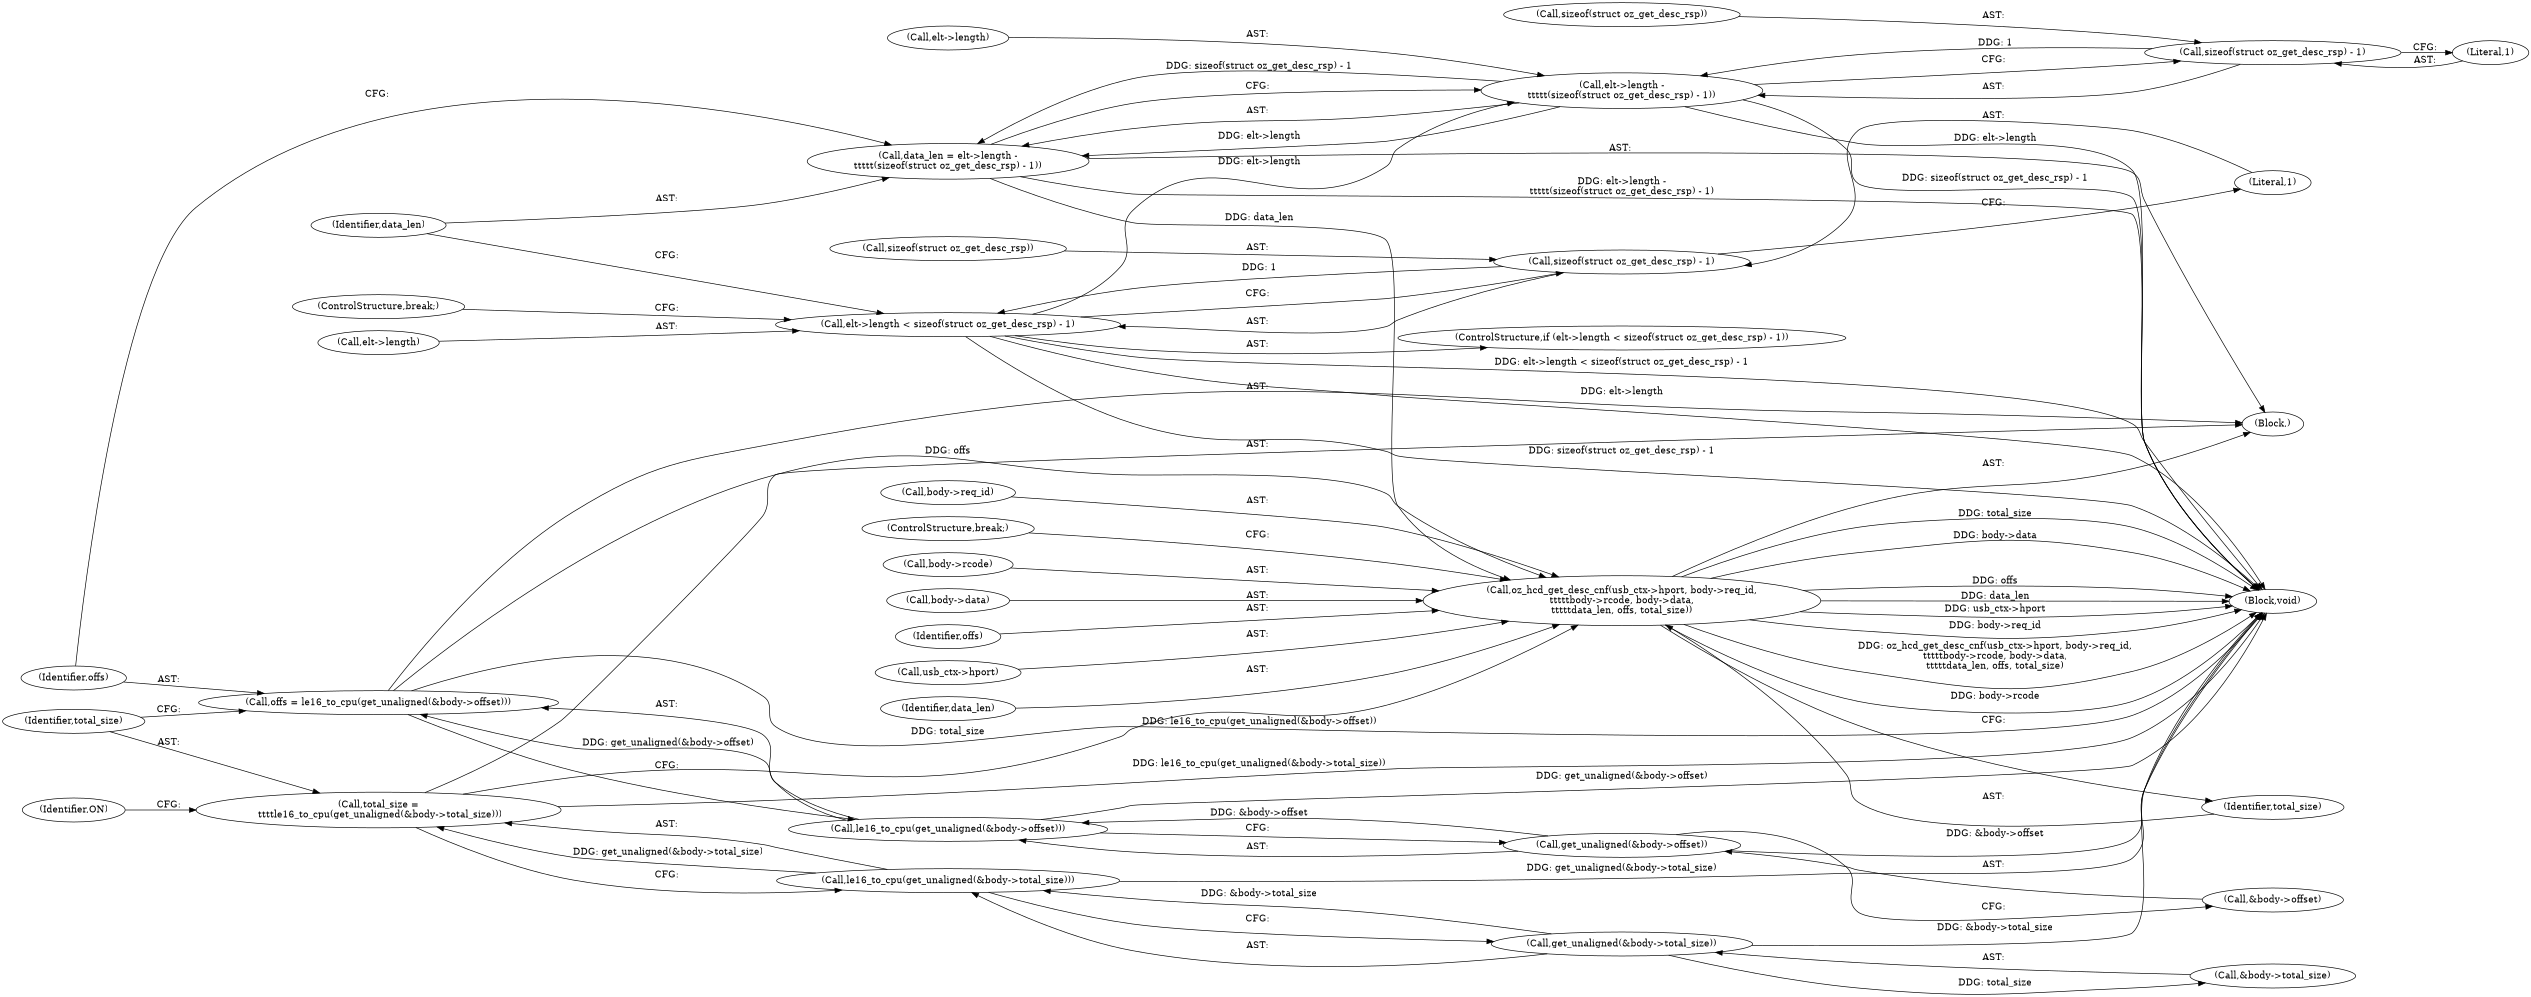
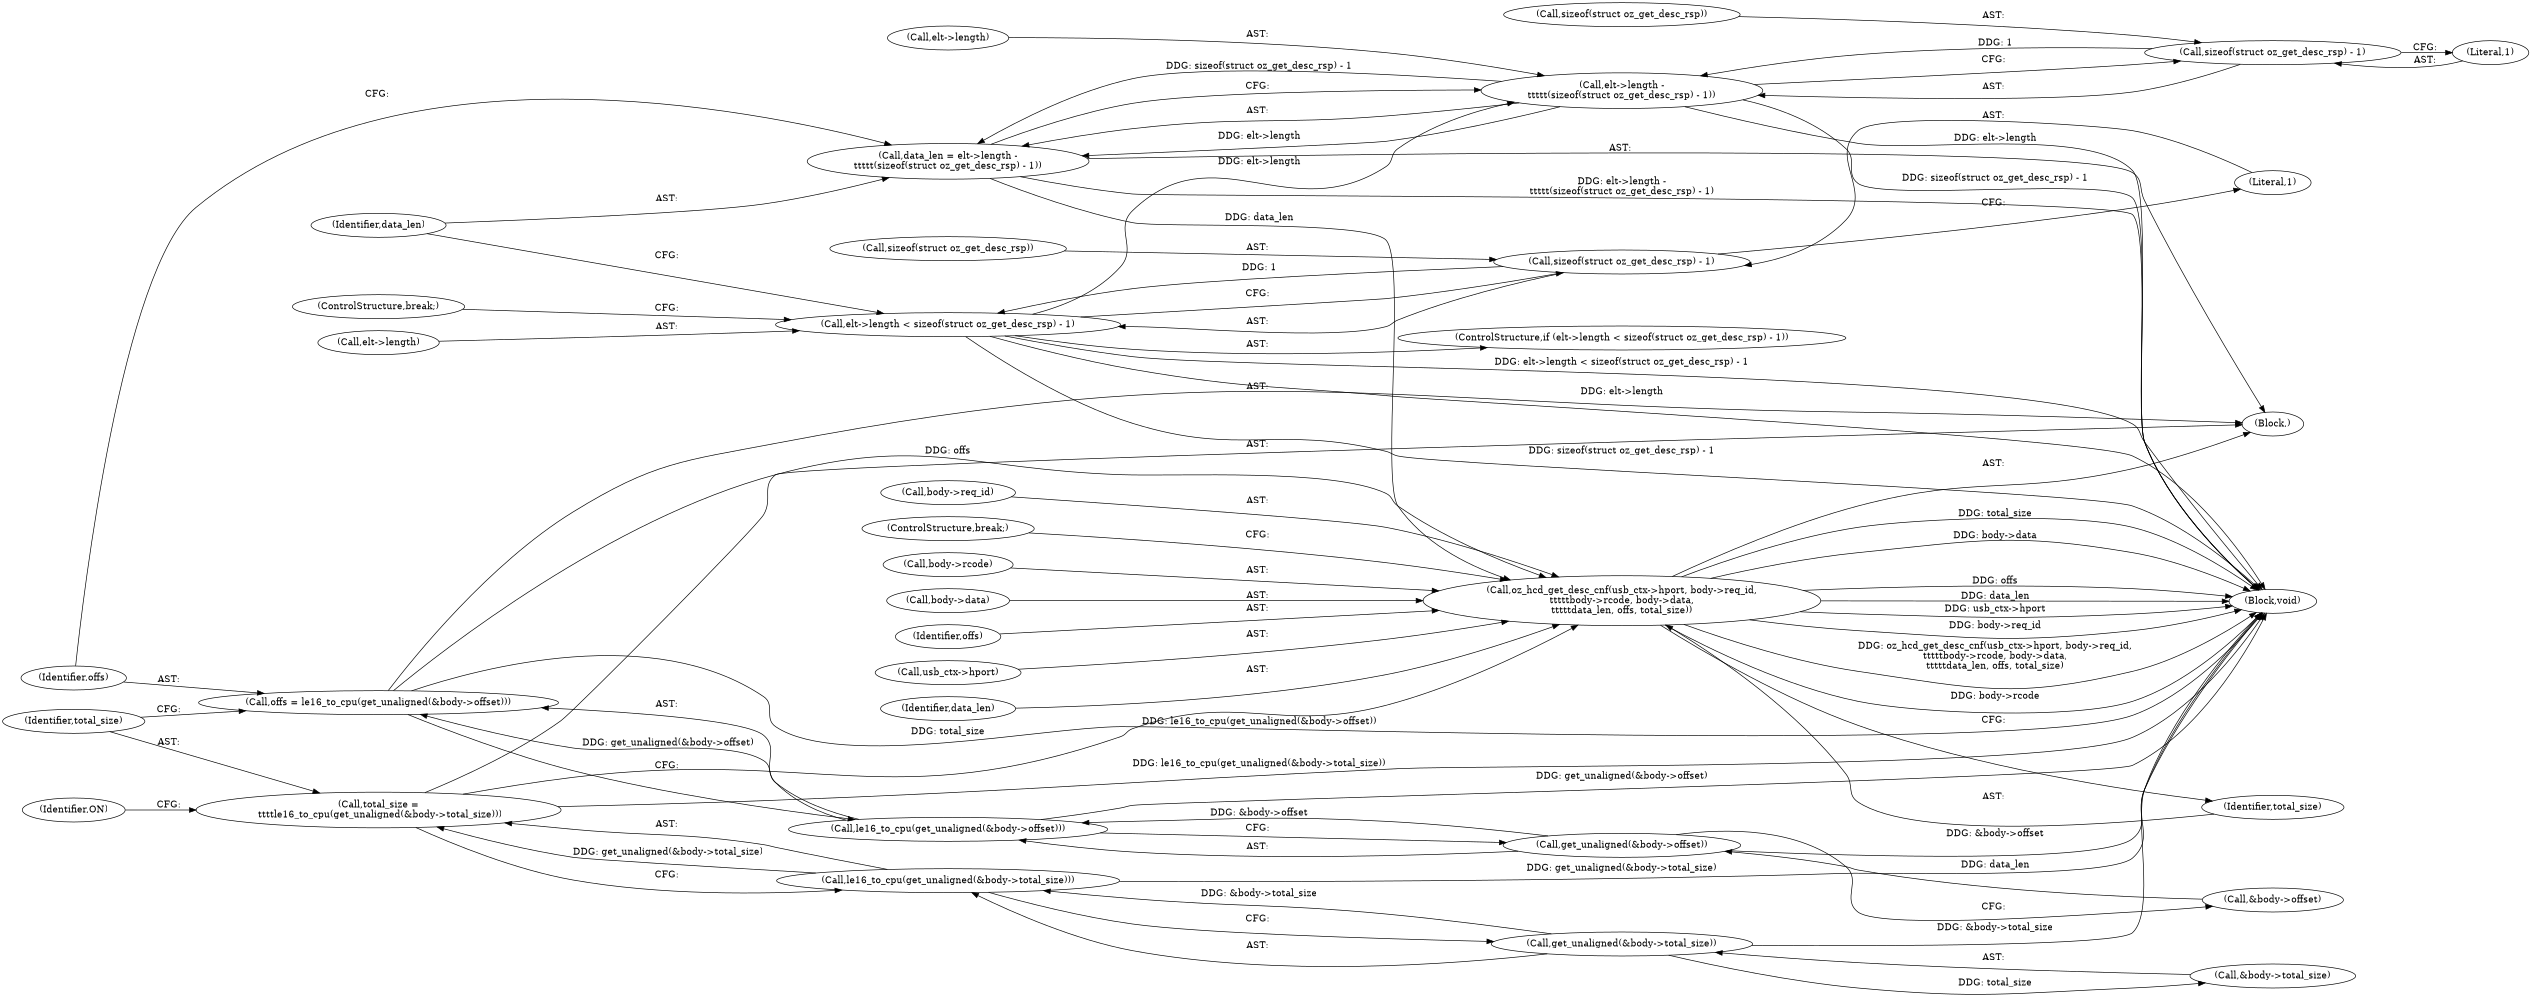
edge "(Call,&body->offset)" -> "(Call,get_unaligned(&body->offset))": label "AST: " -> "DDG: data_len"
